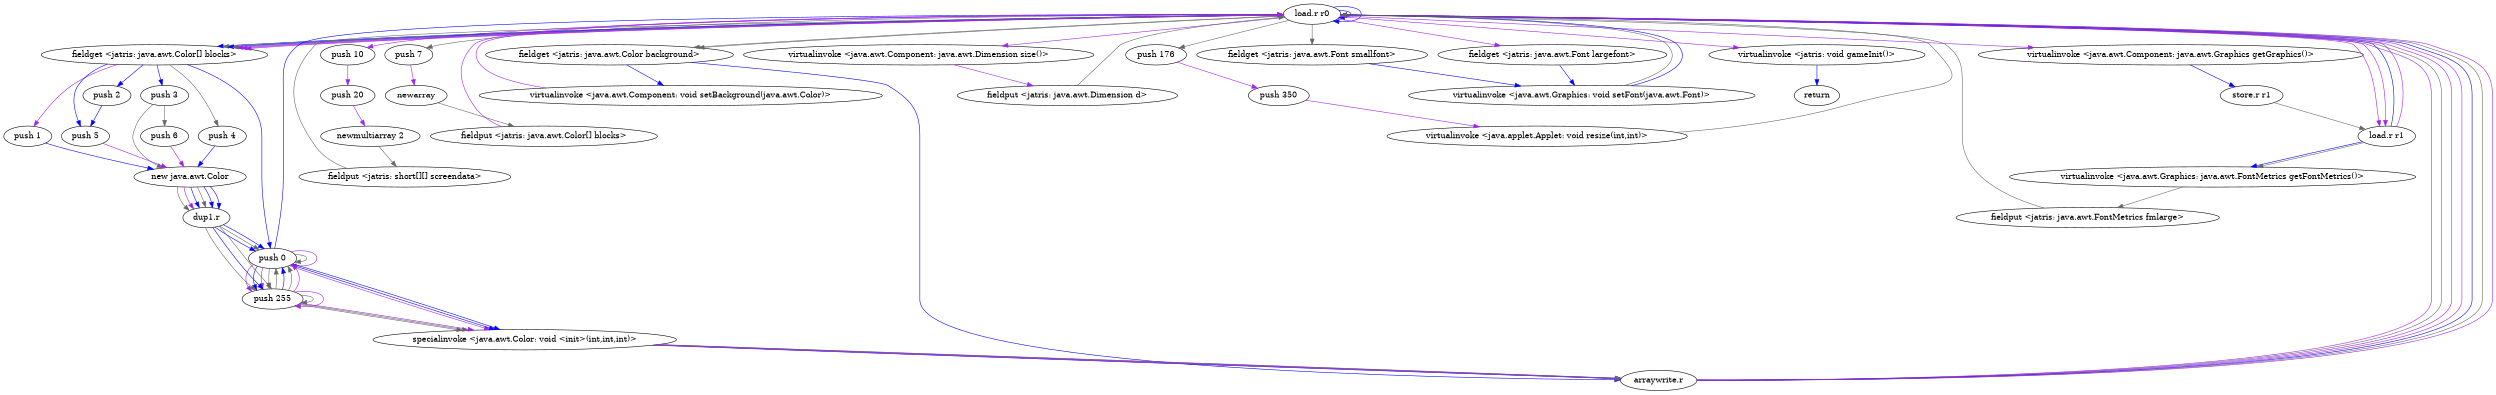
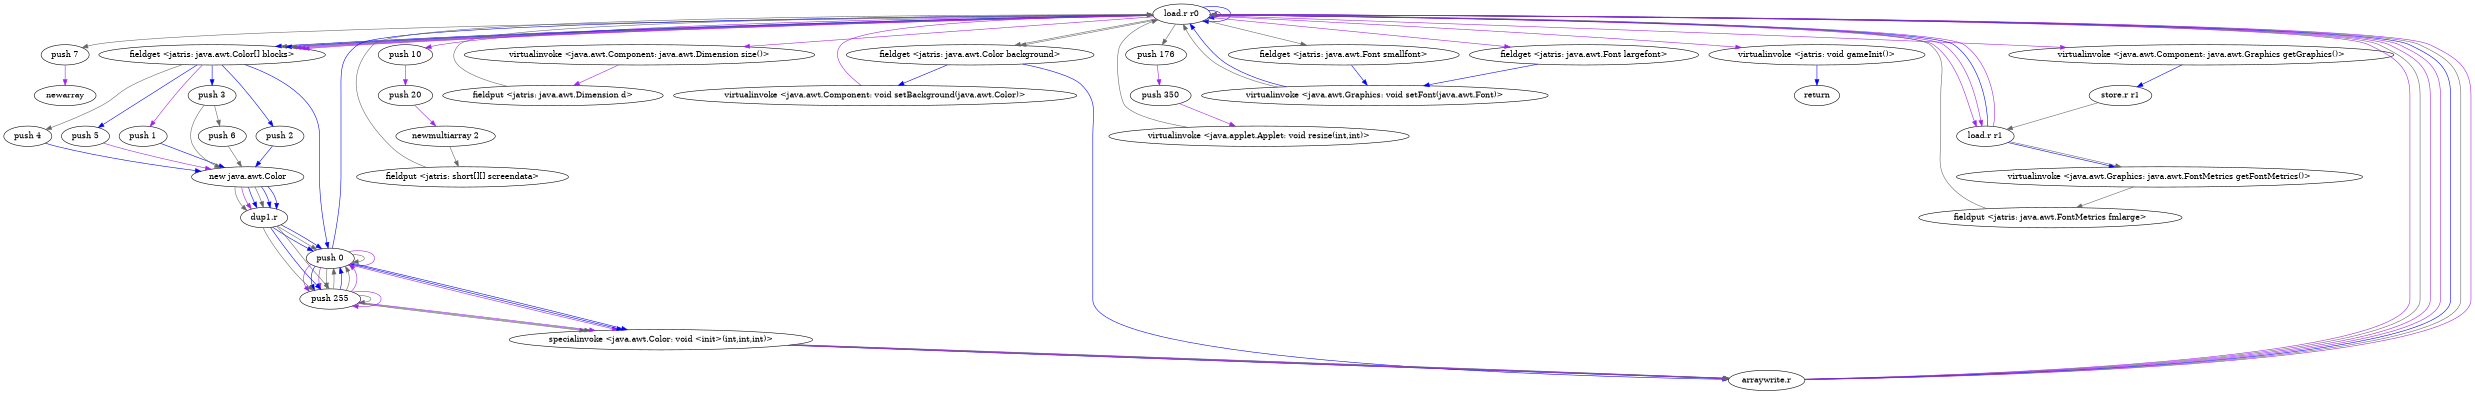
edge "push 2" -> "push 5": now "push 2" -> "new java.awt.Color"
node "fieldput <jatris: java.awt.Color[] blocks>": removed
edge "push 6" -> "new java.awt.Color": color purple -> gray40
